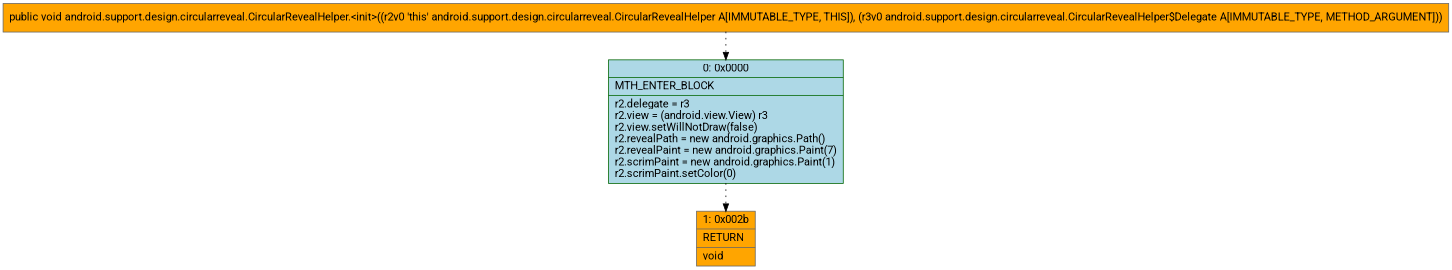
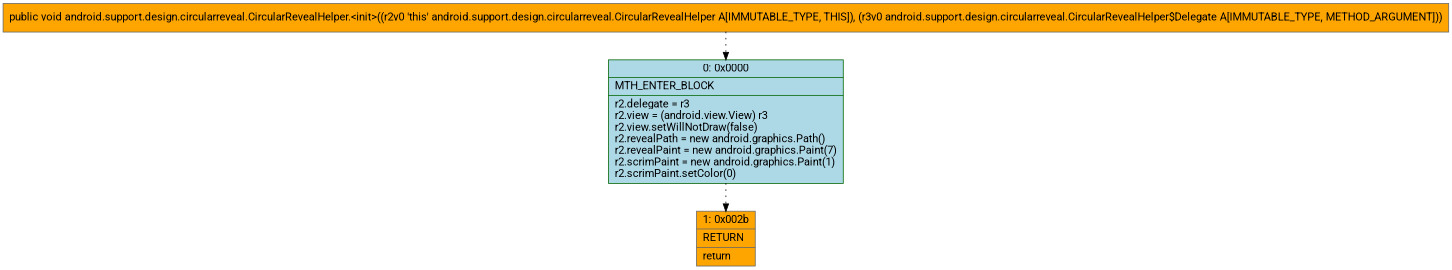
node "1: 0x002b": text "void" -> "return"
